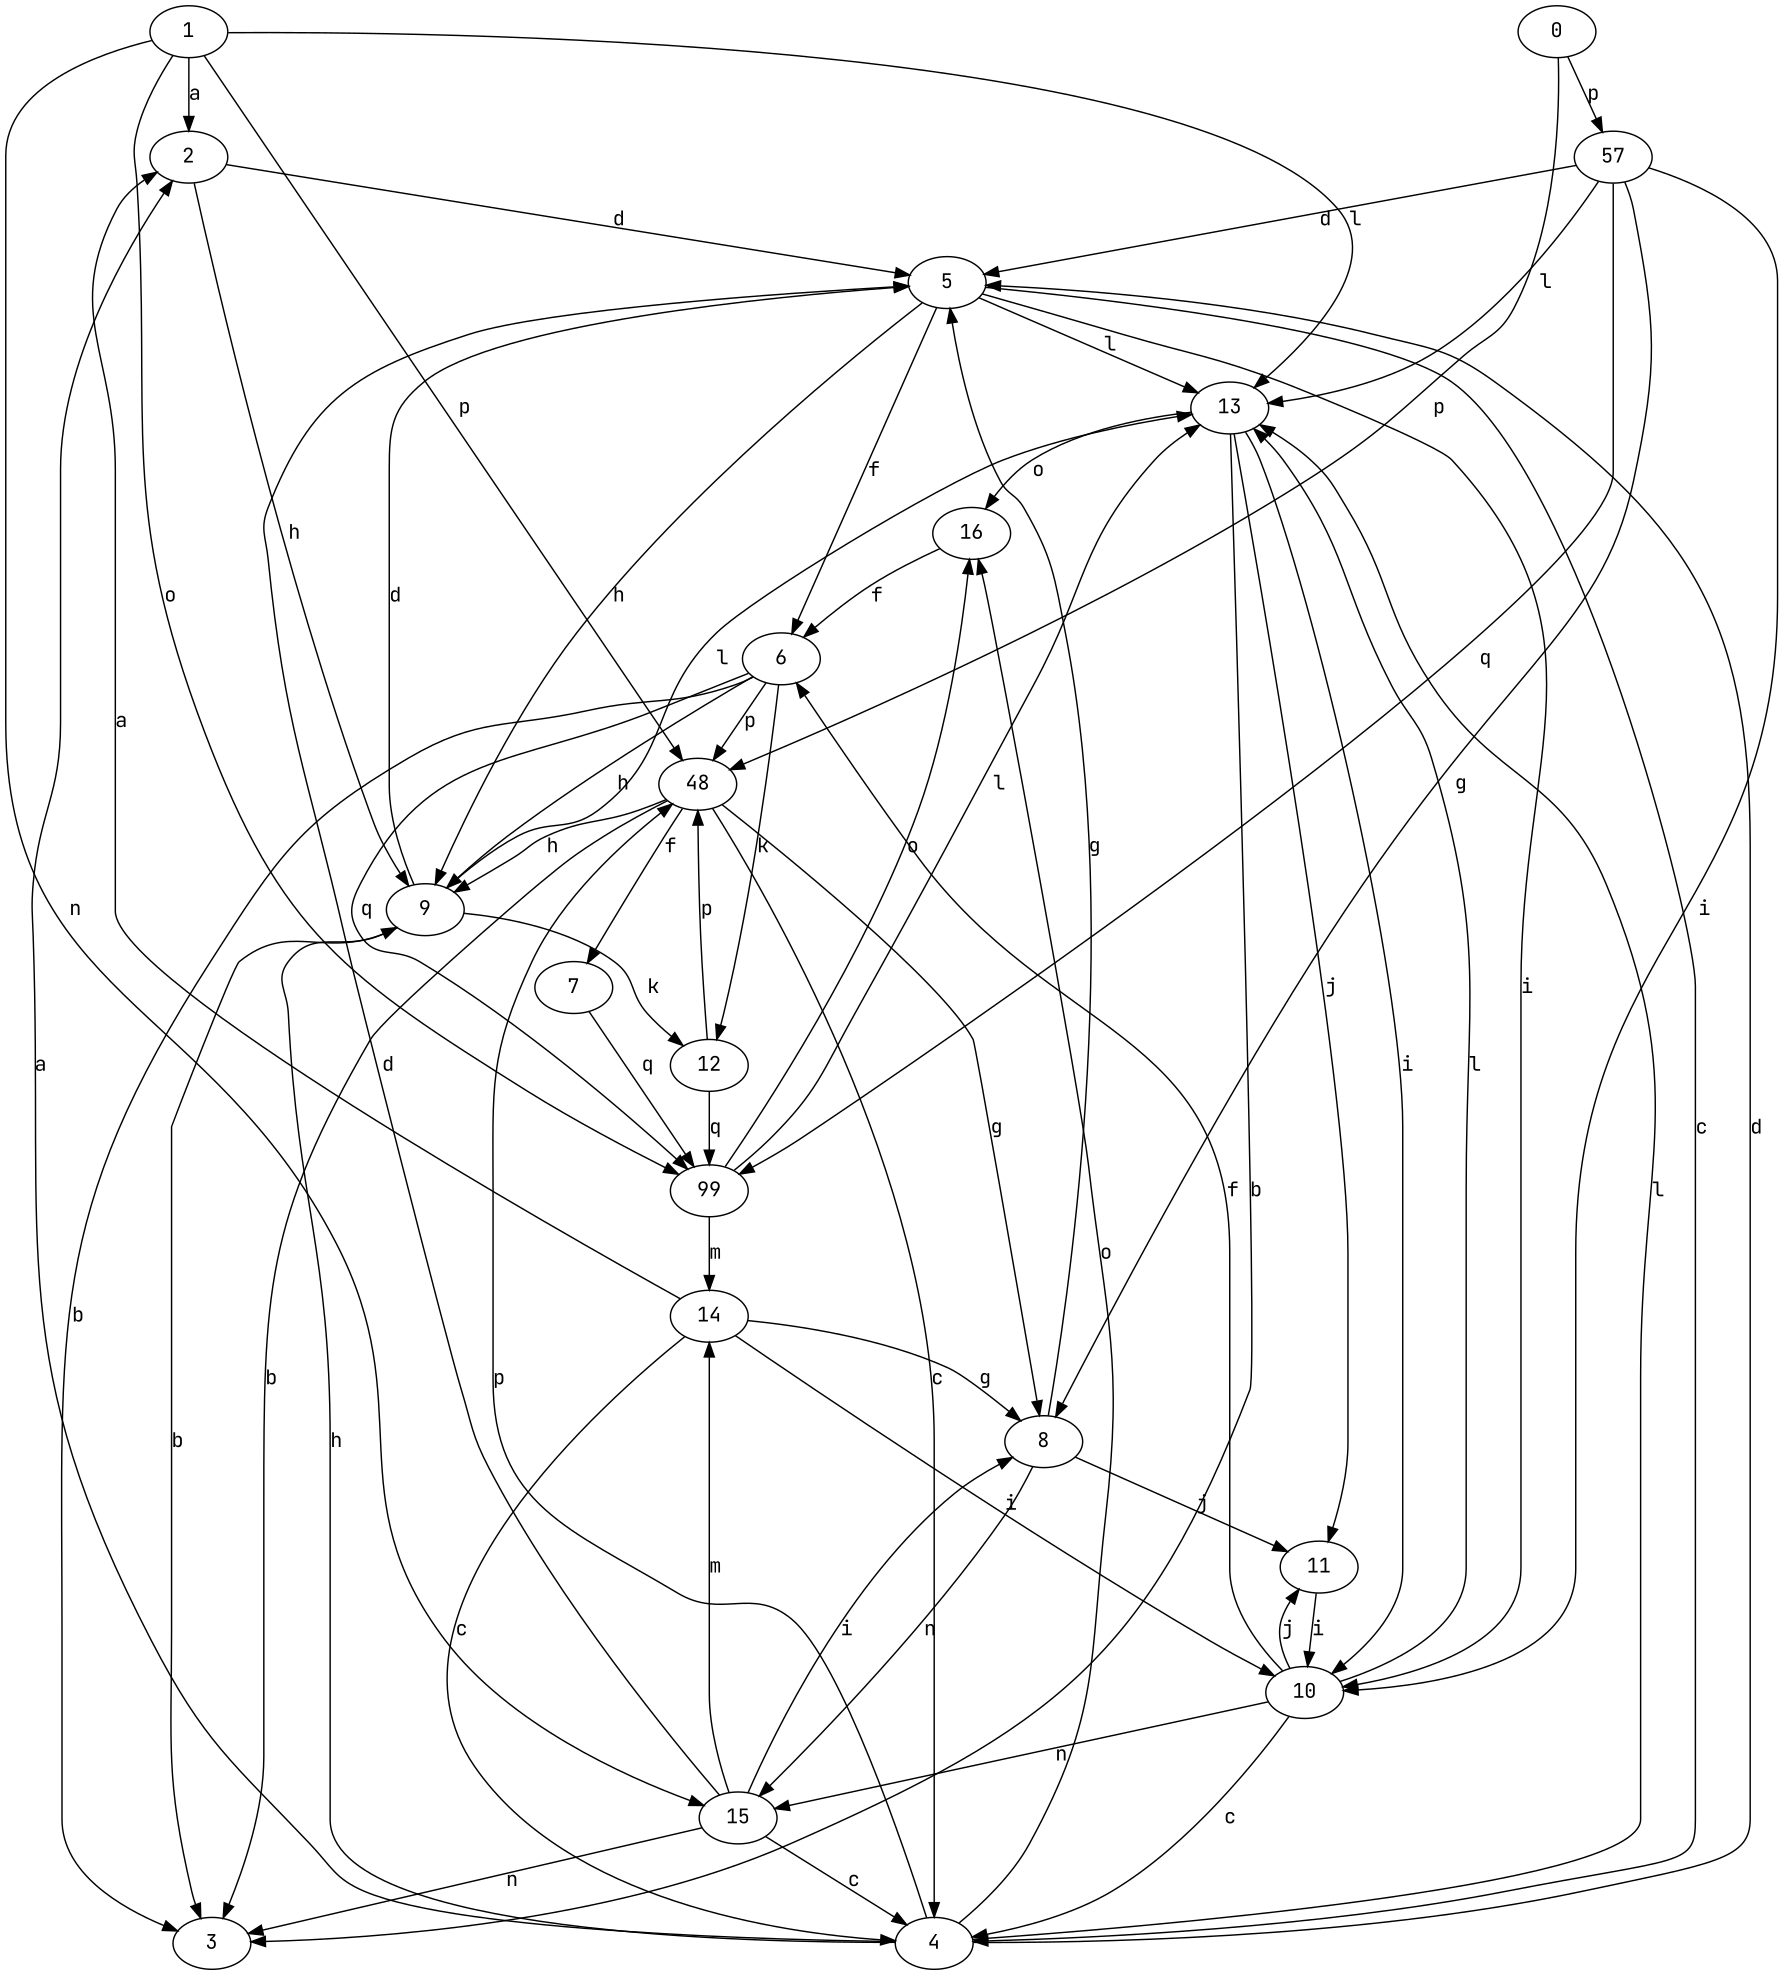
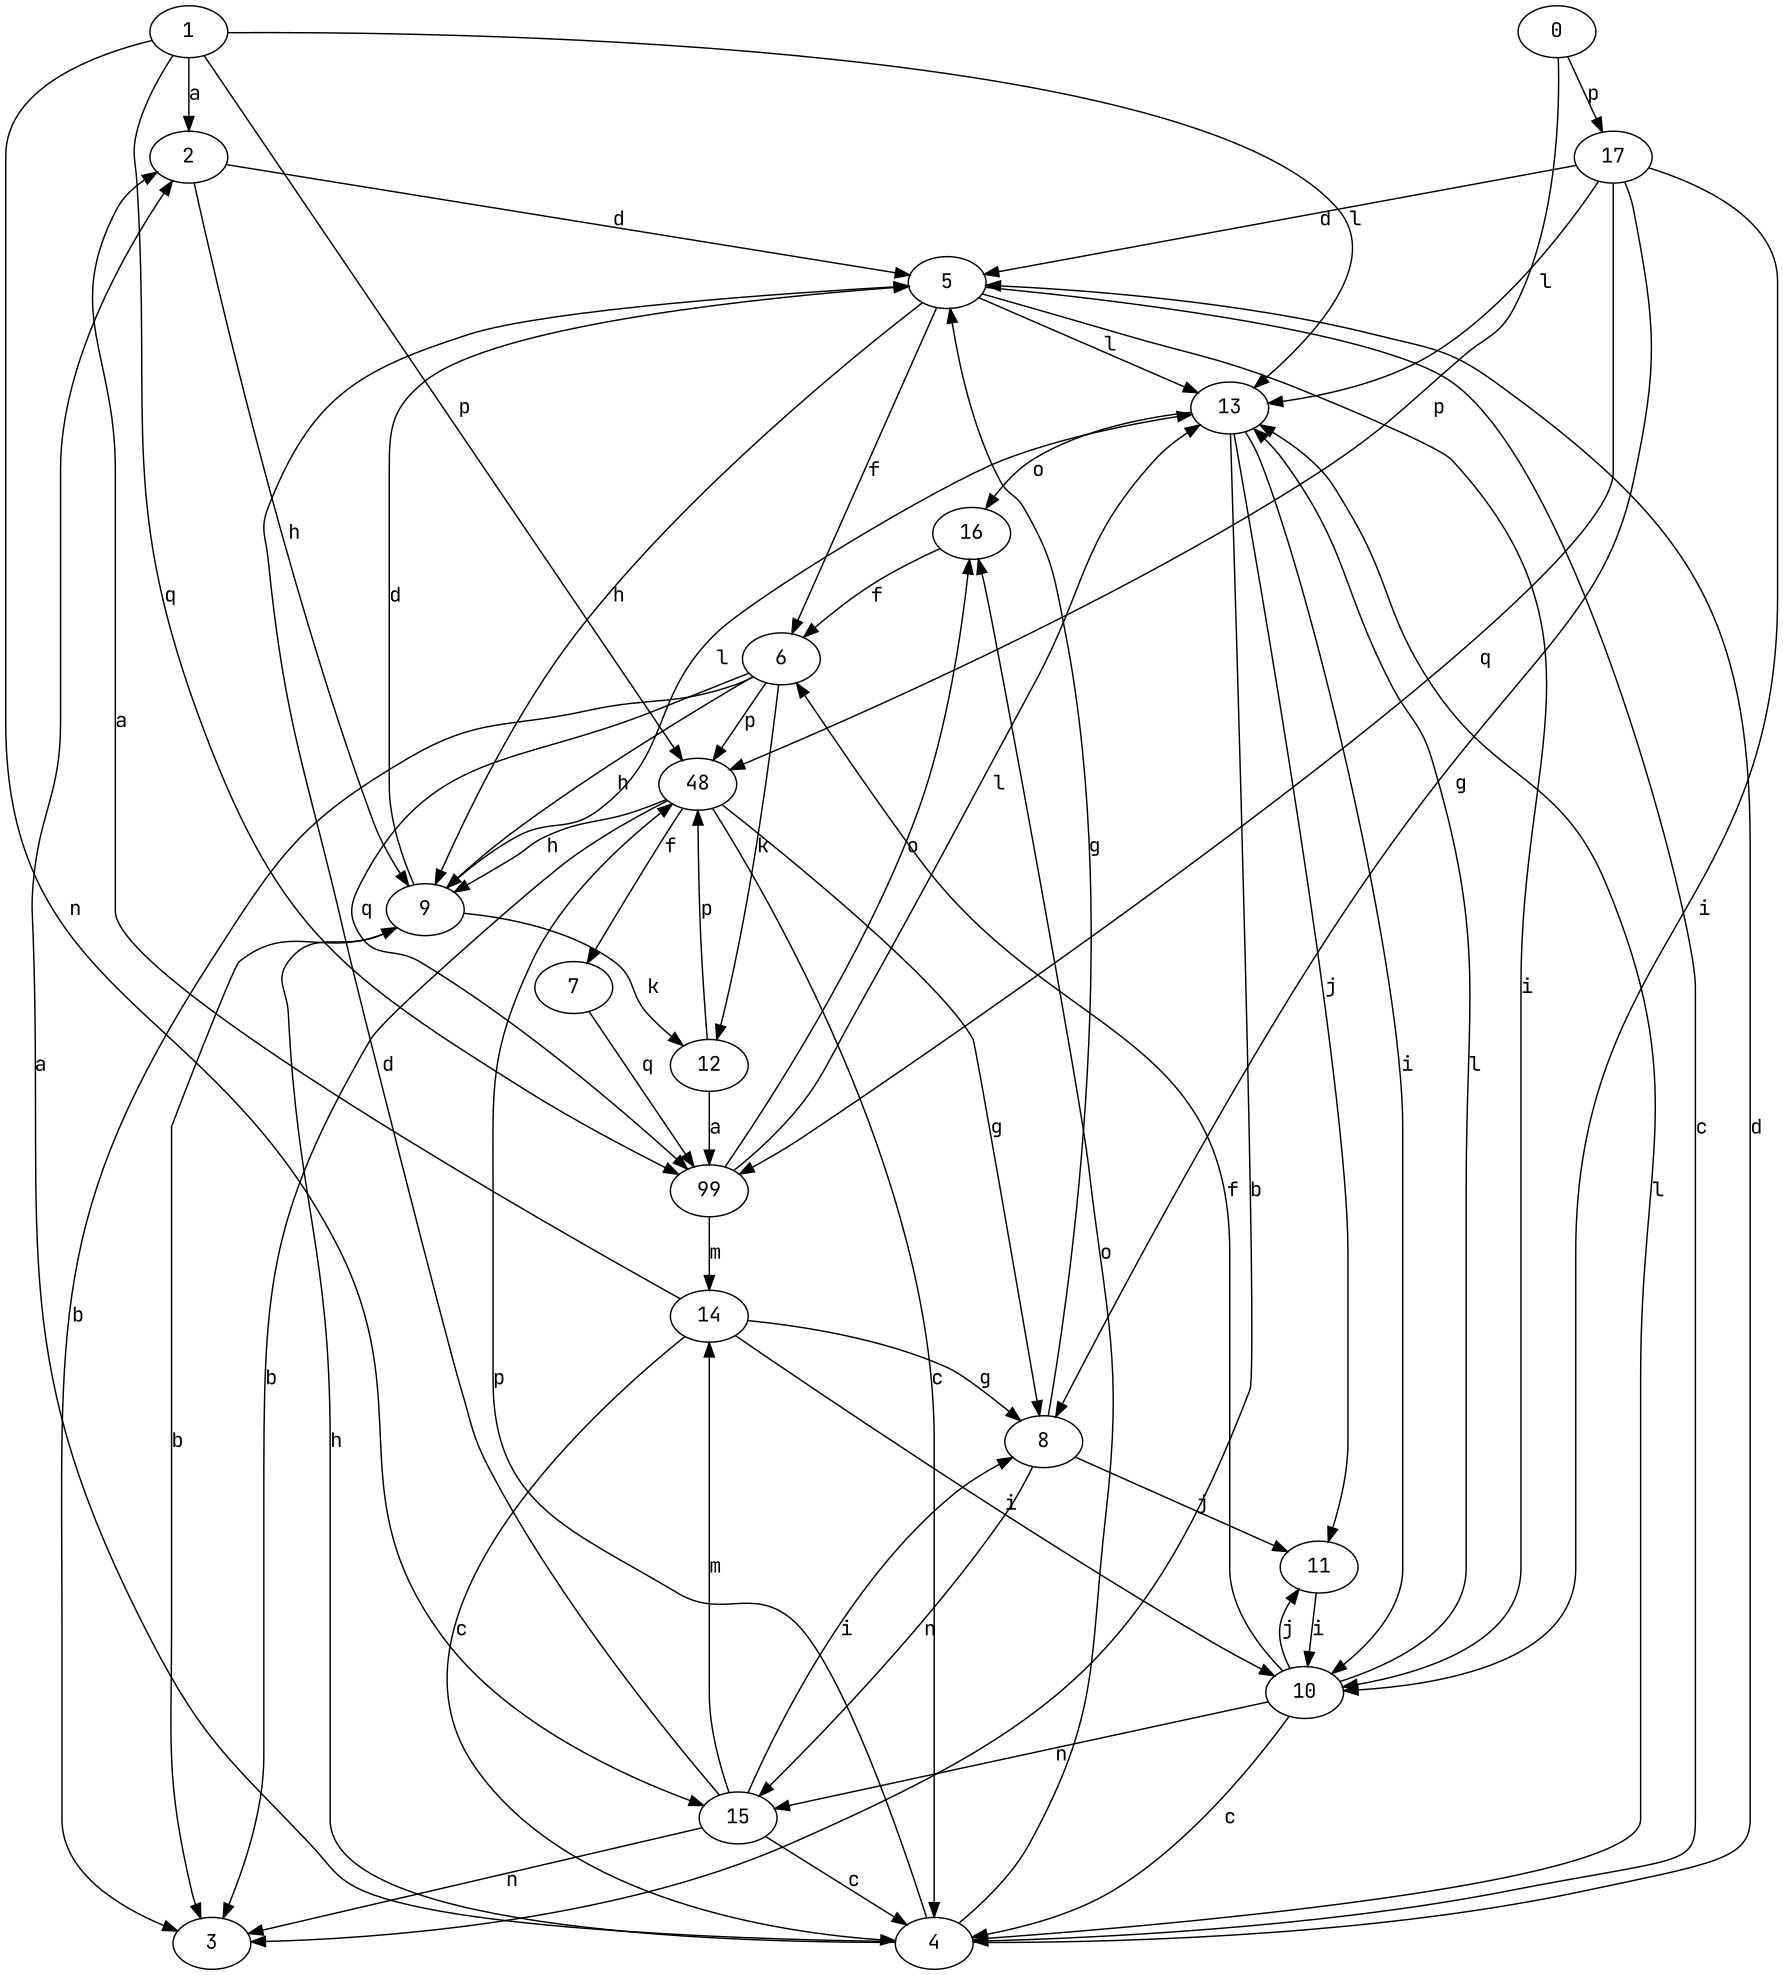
node "57": label "57" -> "17"
edge "1" -> "99": label "o" -> "q"
edge "12" -> "99": label "q" -> "a"
